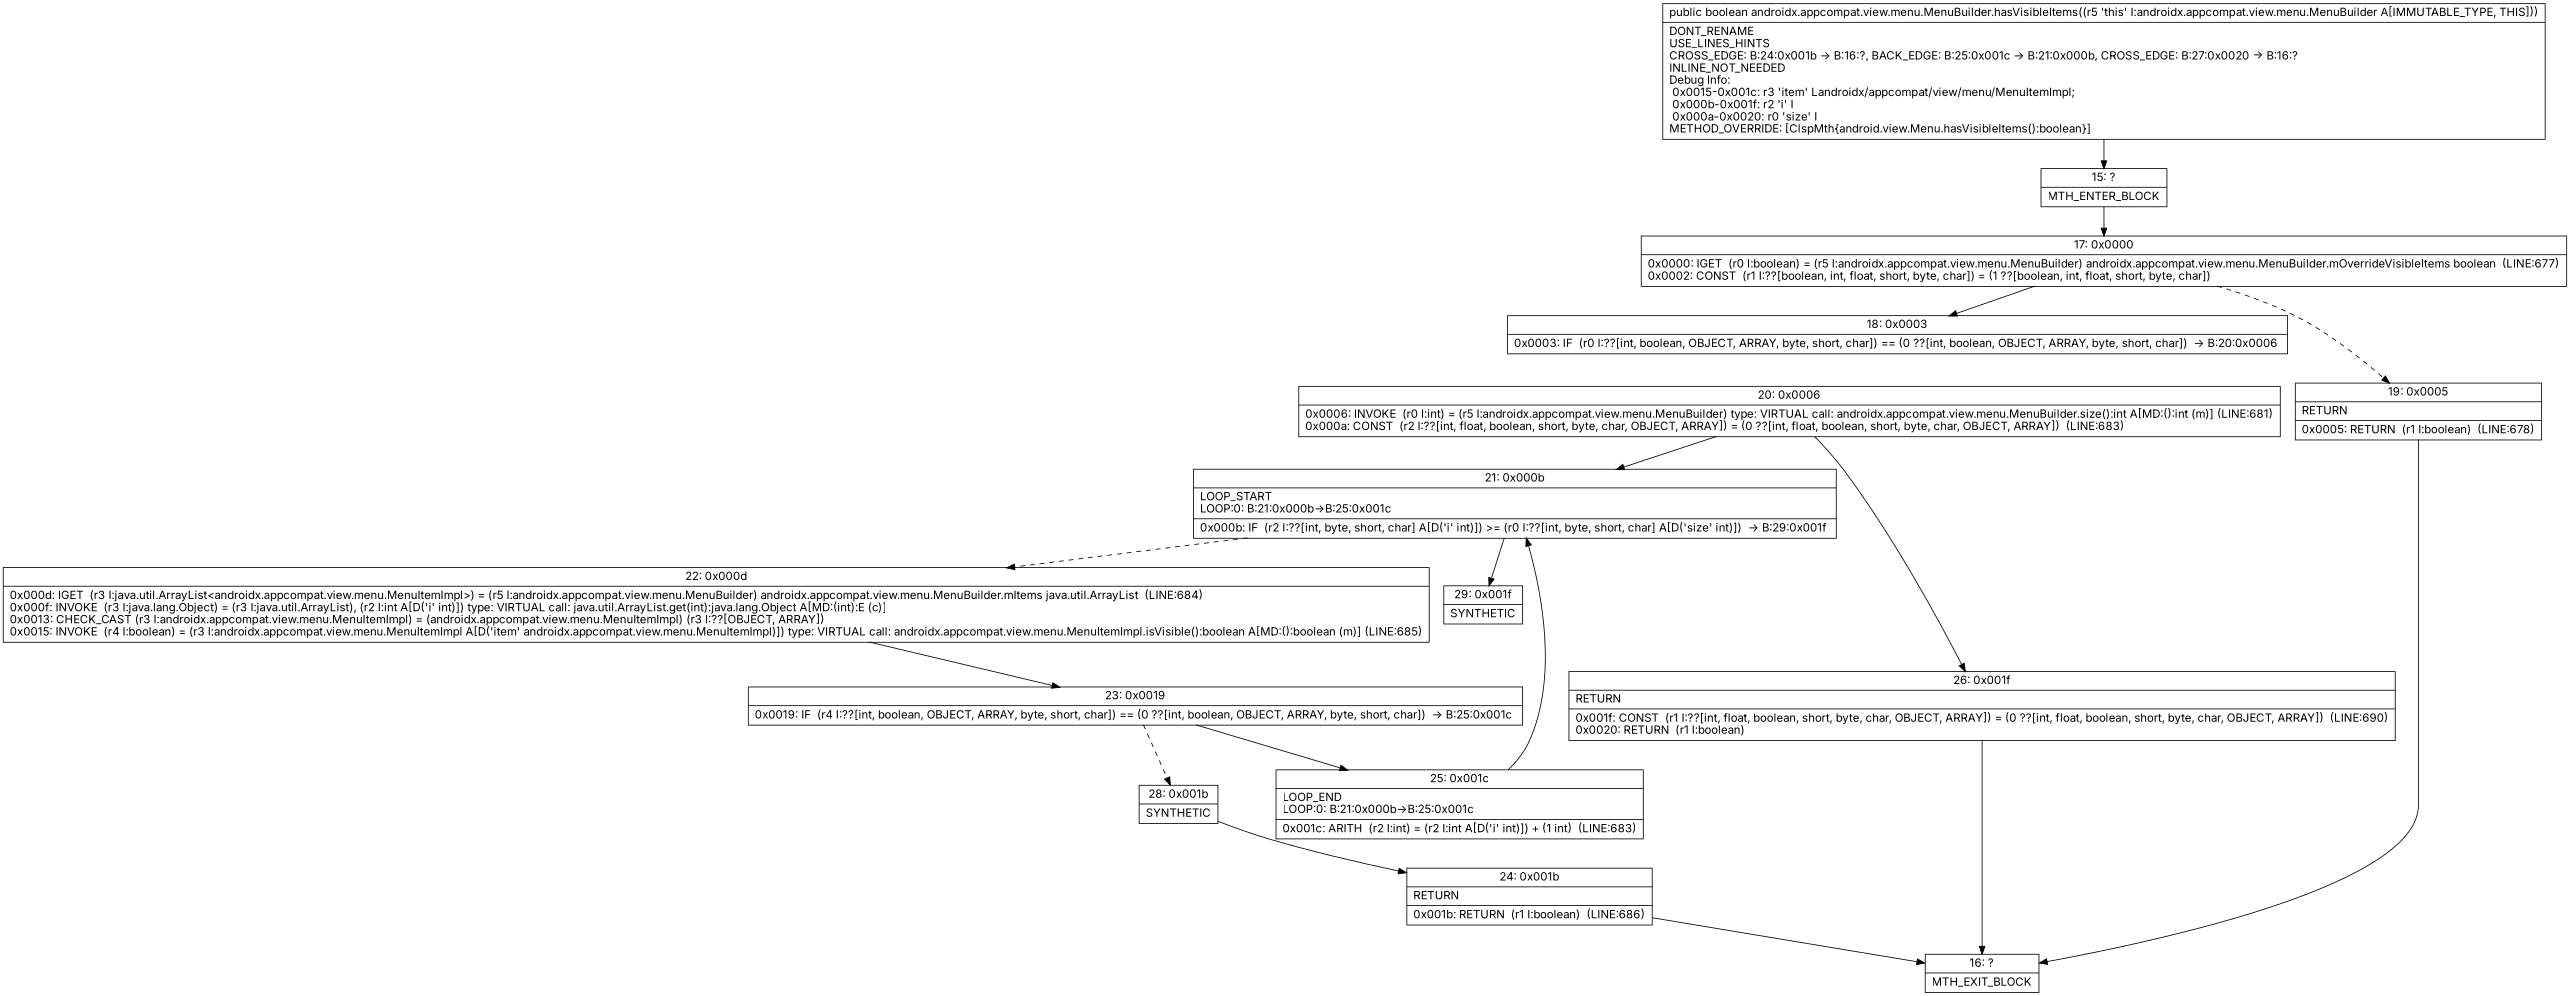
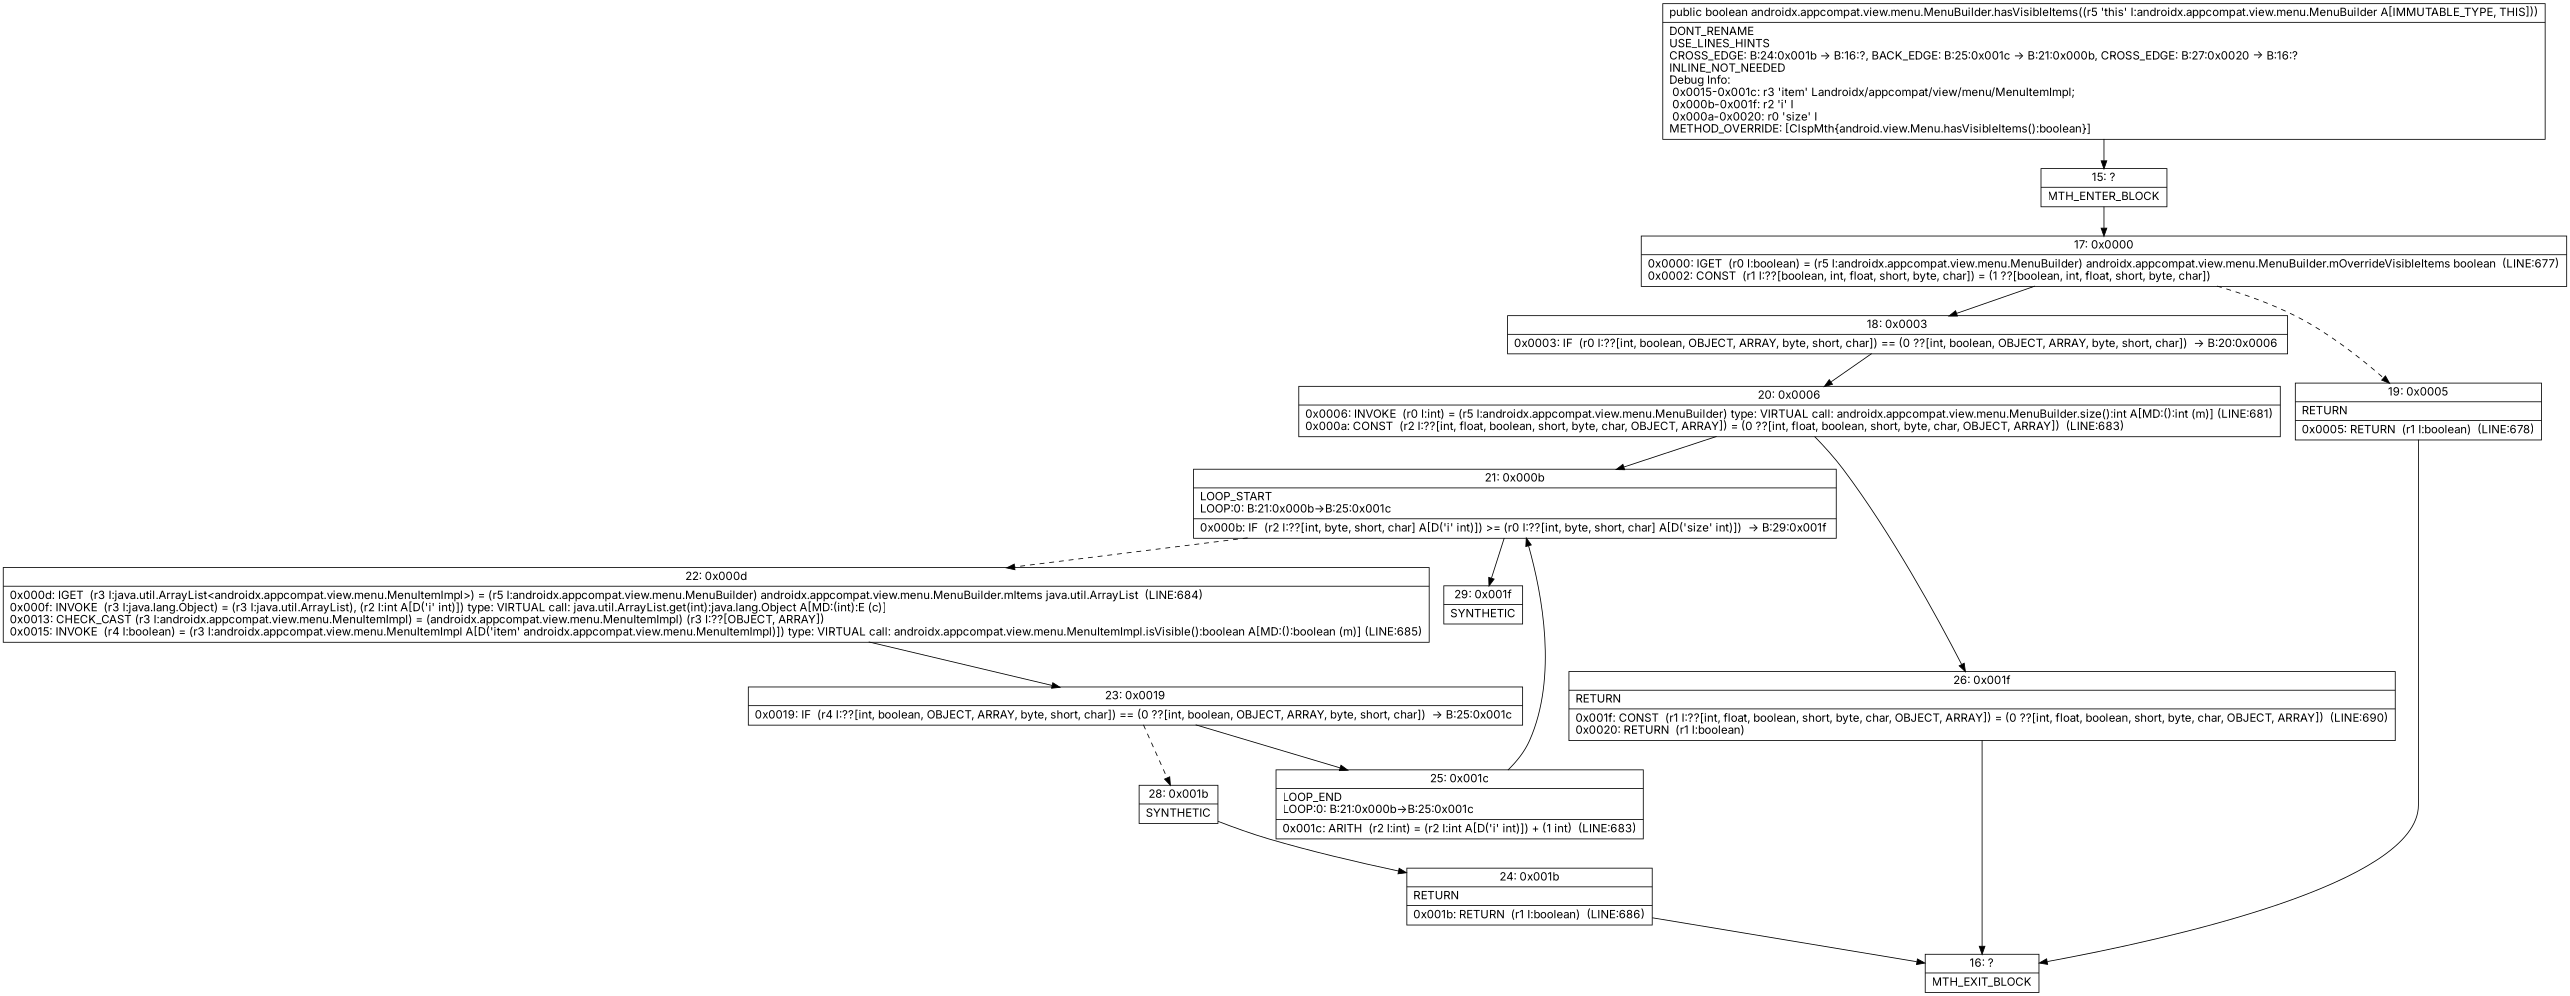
edge "18: 0x0003" -> "20: 0x0006": added
